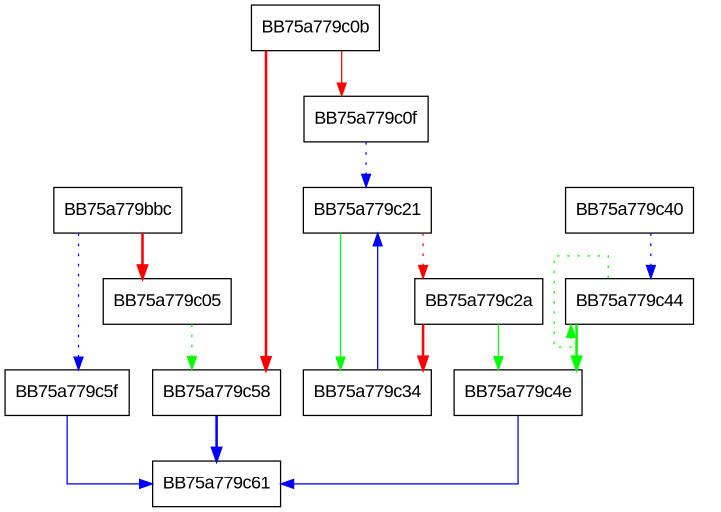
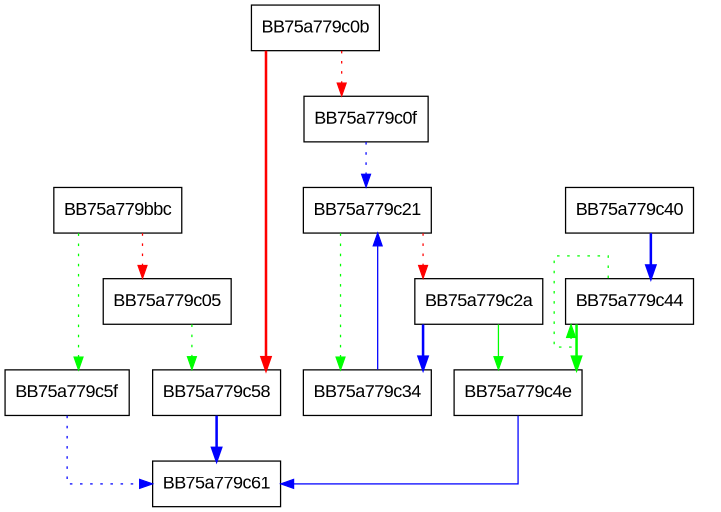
edge "BB75a779c0b" -> "BB75a779c0f": style solid -> dotted
edge "BB75a779bbc" -> "BB75a779c05": style bold -> dotted
edge "BB75a779c40" -> "BB75a779c44": style dotted -> bold
edge "BB75a779bbc" -> "BB75a779c5f": color blue -> green
edge "BB75a779c21" -> "BB75a779c34": style solid -> dotted
edge "BB75a779c2a" -> "BB75a779c34": color red -> blue
edge "BB75a779c5f" -> "BB75a779c61": style solid -> dotted
